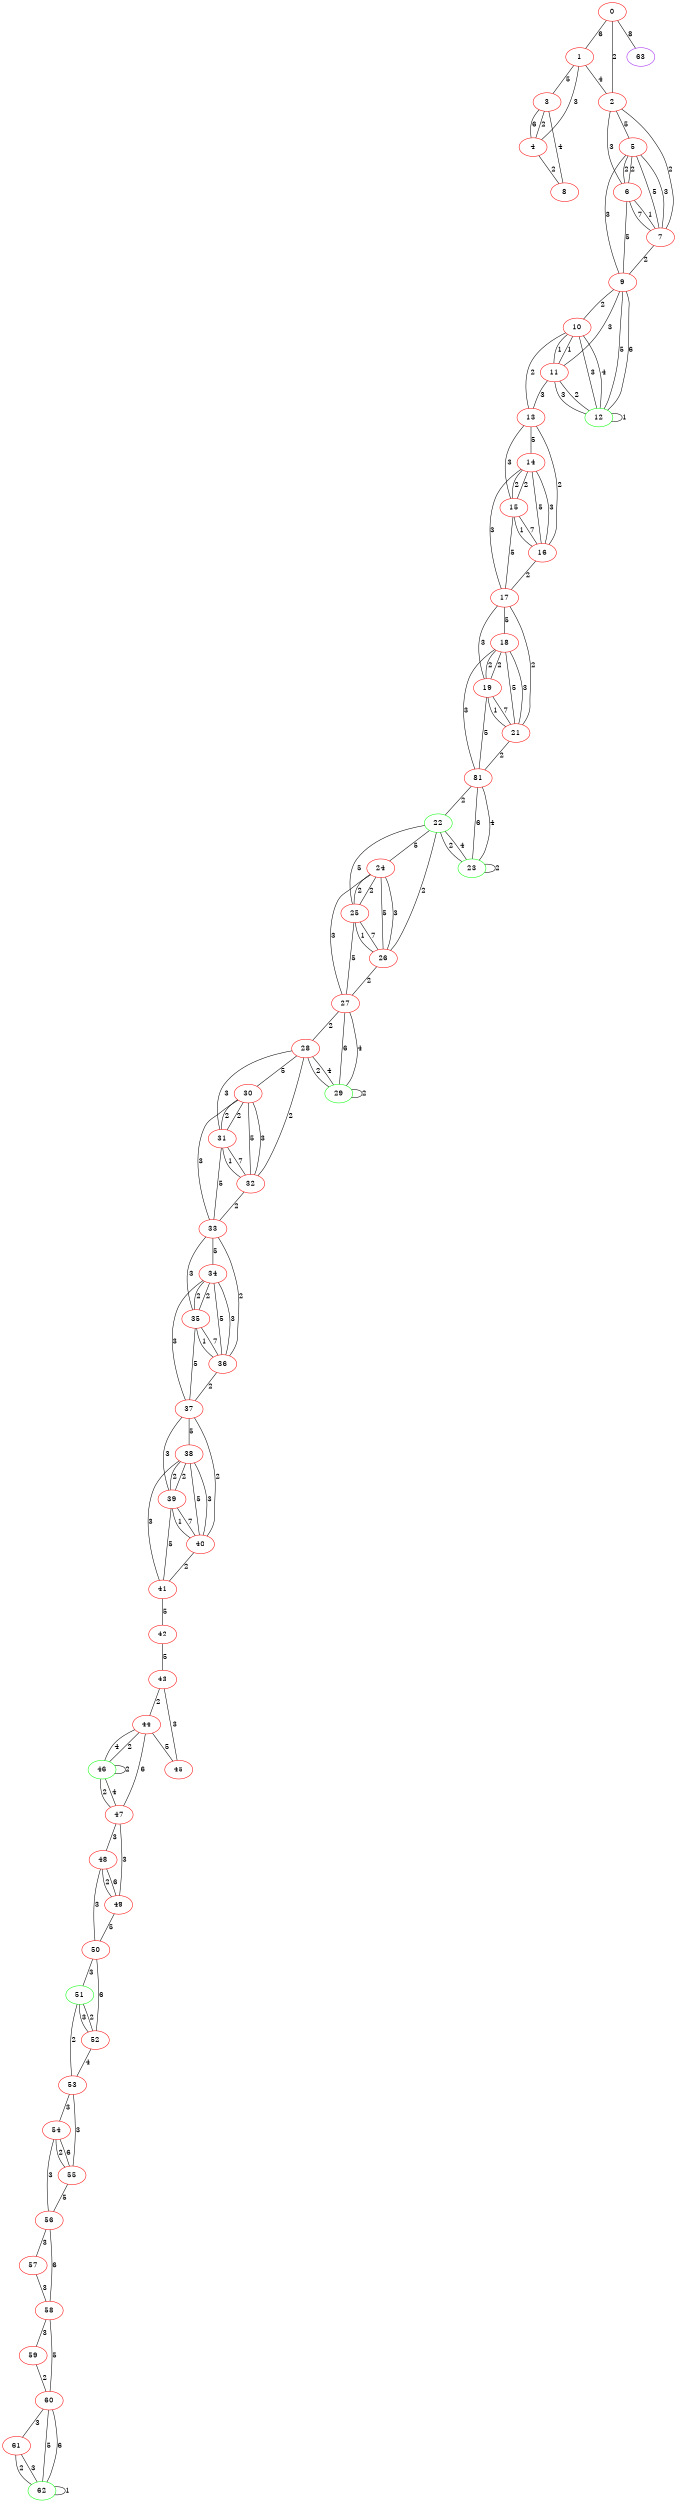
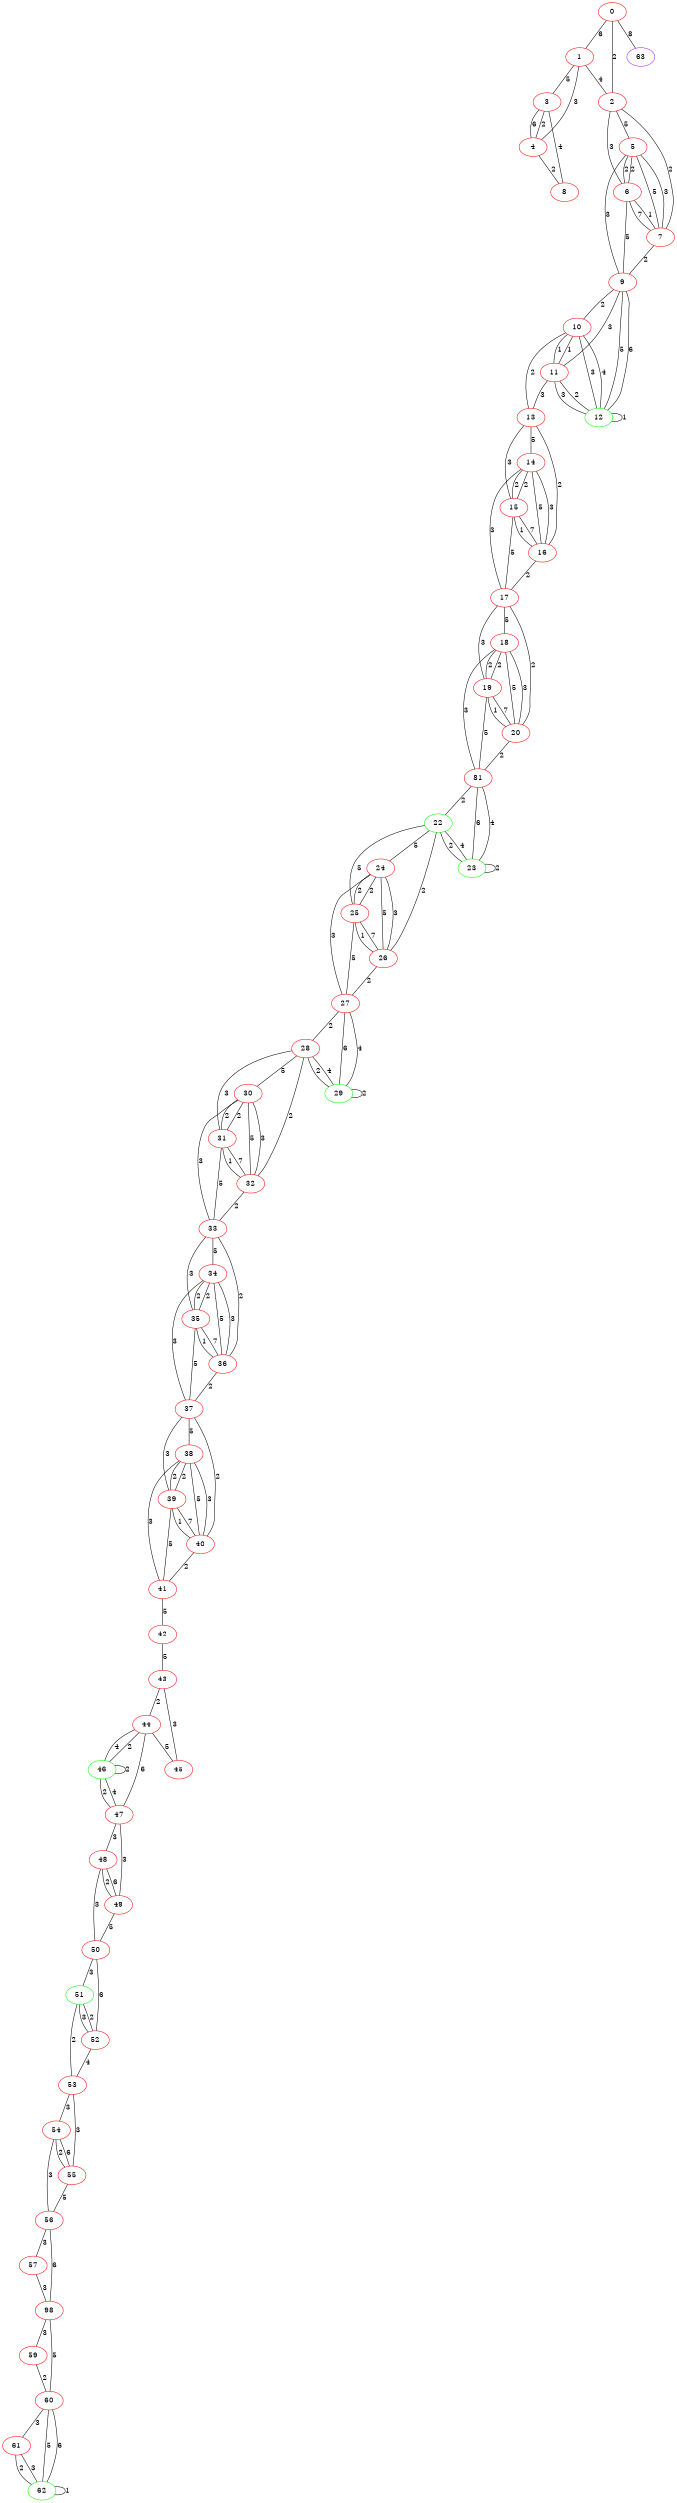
node "21": label "21" -> "20"
node "58": label "58" -> "98"
